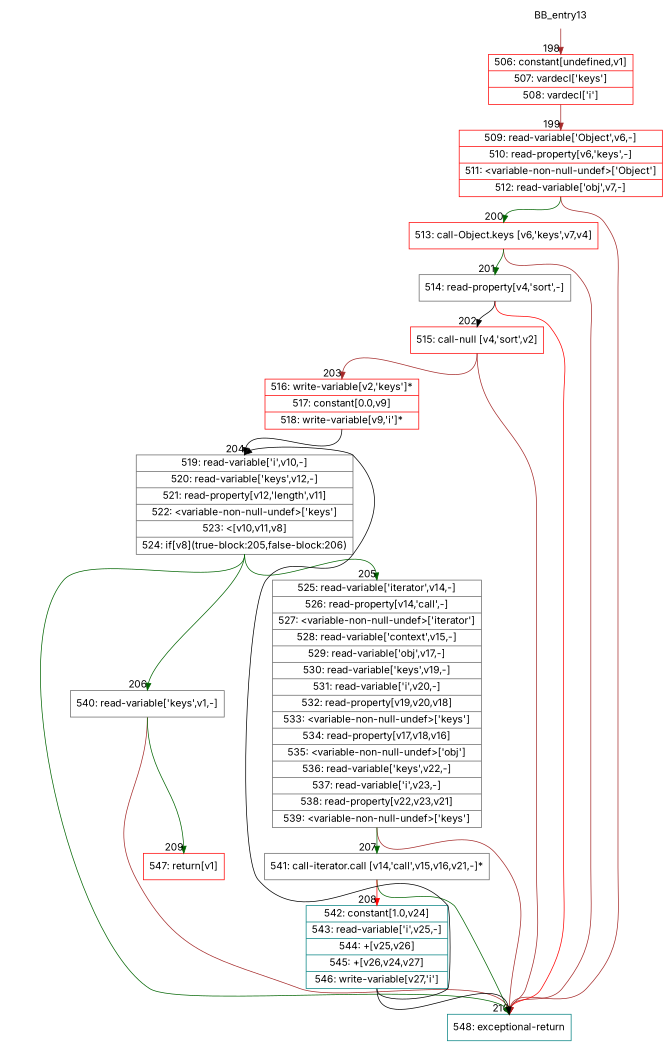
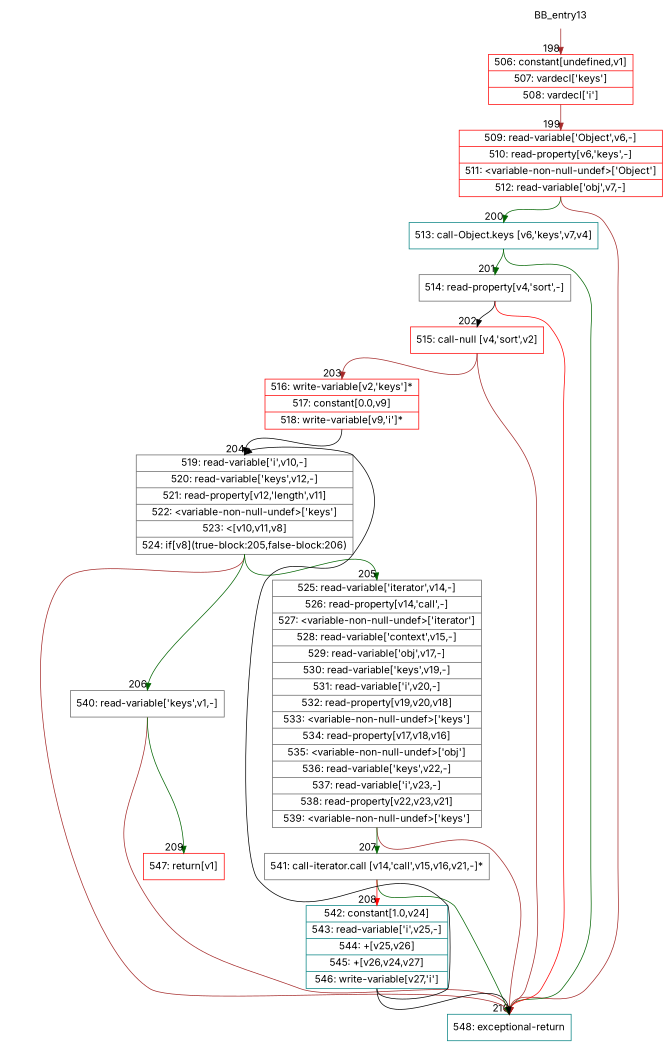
node "513: call-Object.keys [v6,'keys',v7,v4]": color red -> teal
edge "513: call-Object.keys [v6,'keys',v7,v4]" -> "548: exceptional-return": color brown -> darkgreen
edge "519: read-variable['i',v10,-]" -> "548: exceptional-return": color darkgreen -> brown
